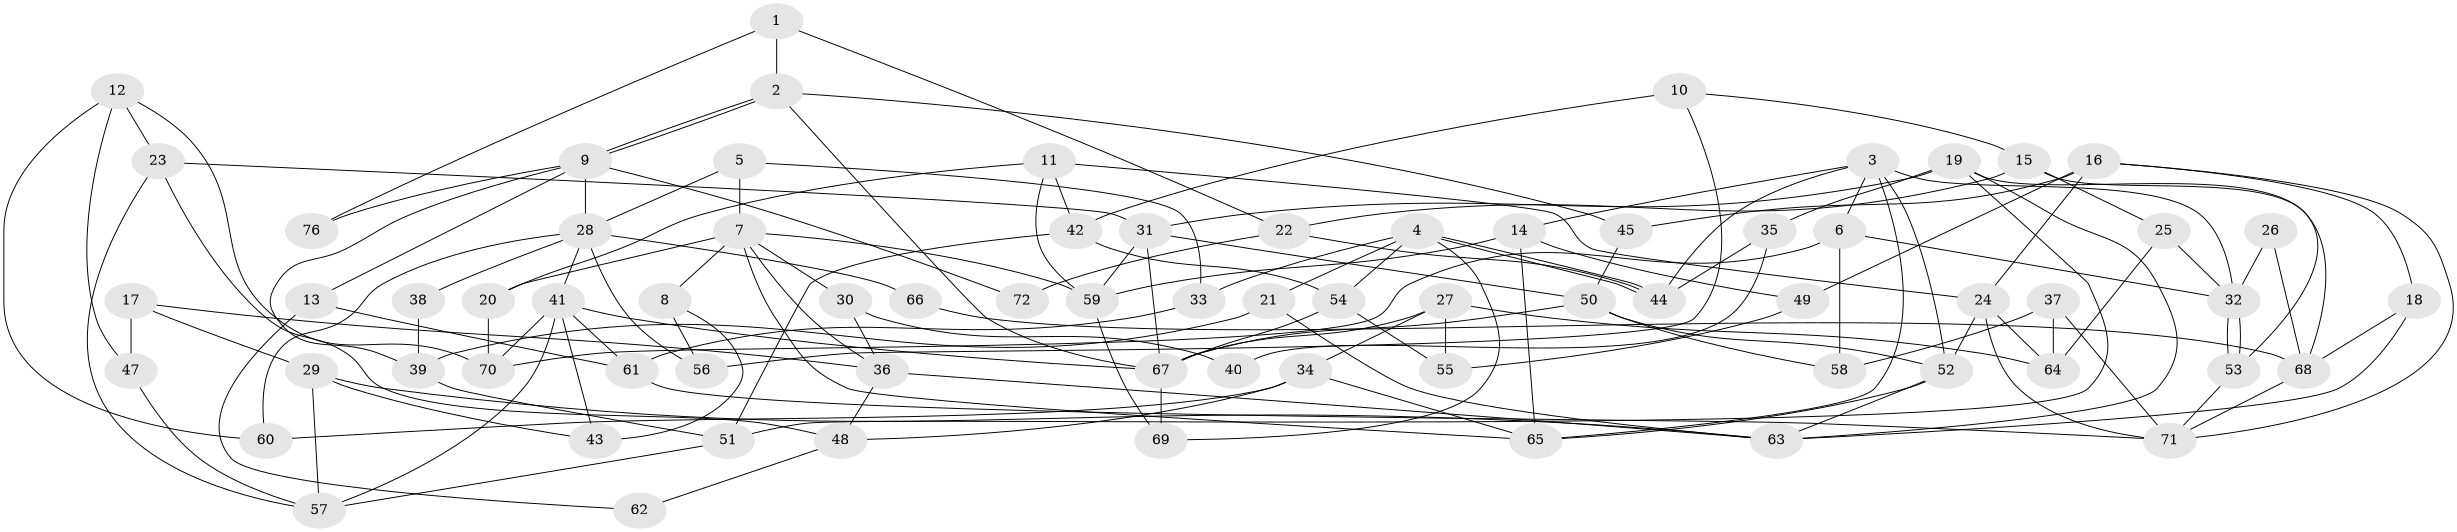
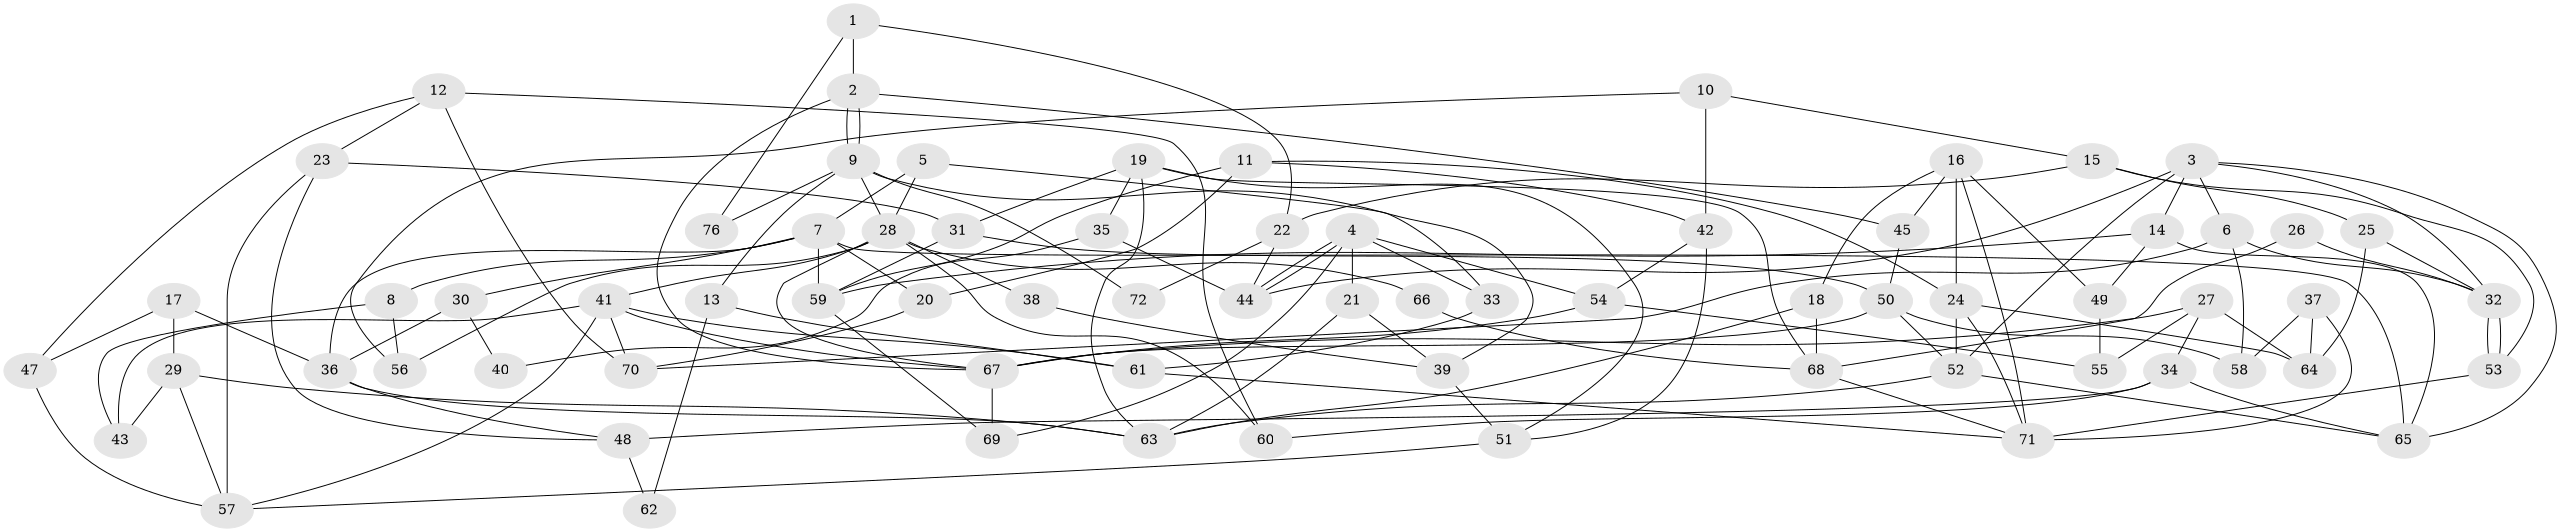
edge "31" -- "67": now "28" -- "67"
